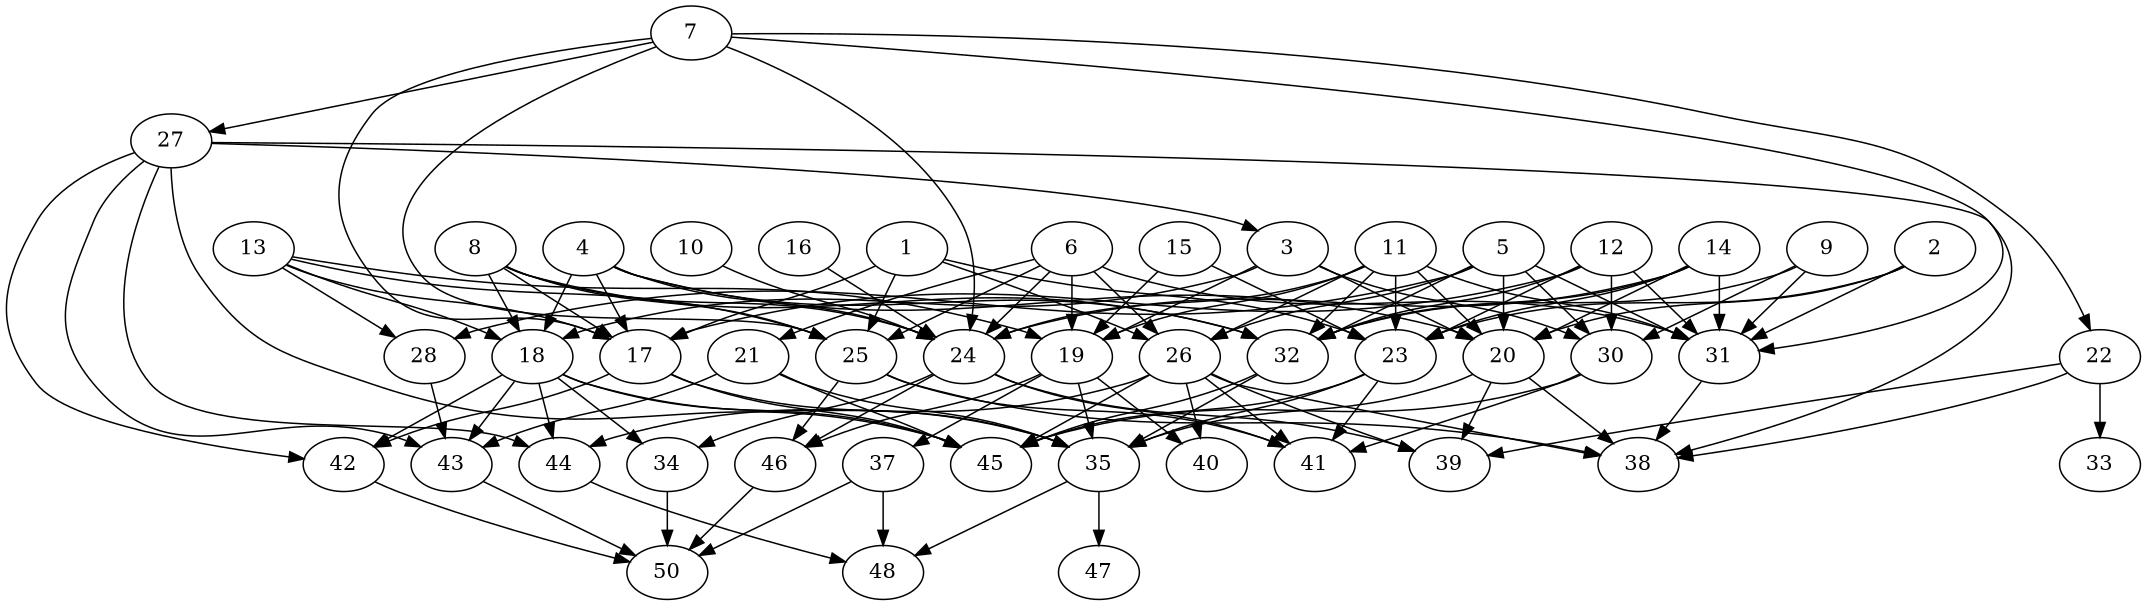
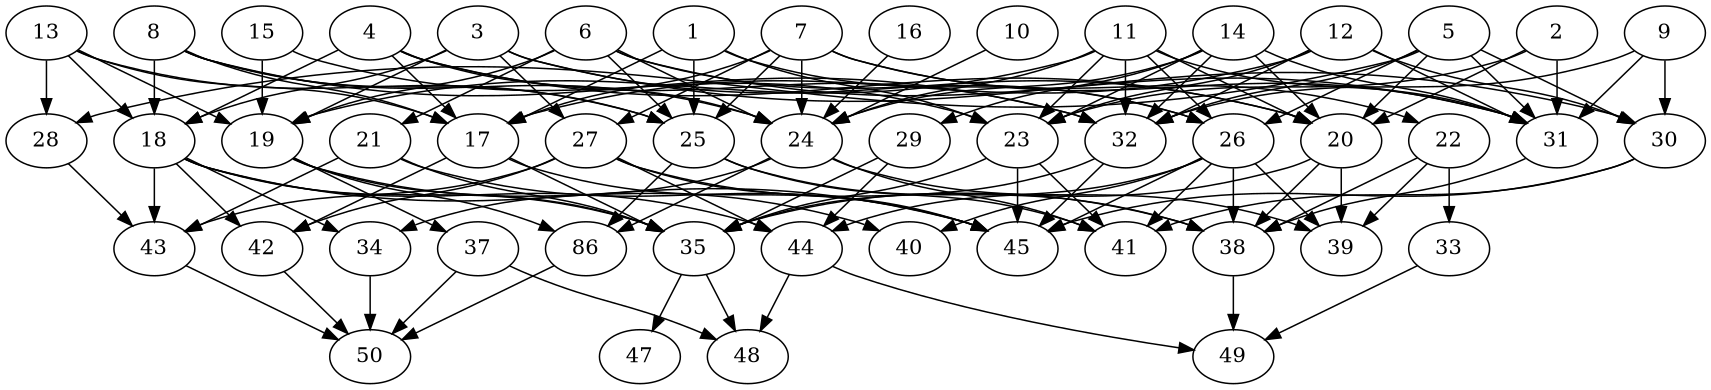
node "29": added
edge "27" -> "3": reversed
node "49": added
node "46": label "46" -> "86"
